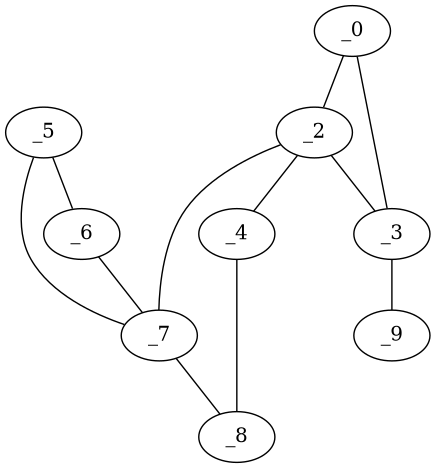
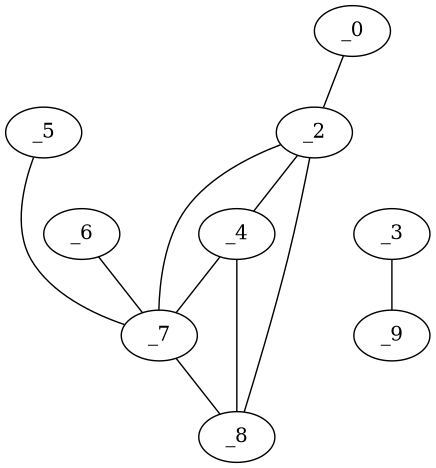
edge "_0" -- "_3": removed
edge "_5" -- "_6": removed
edge "_2" -- "_3": now "_2" -- "_8"
edge "_4" -- "_7": added
